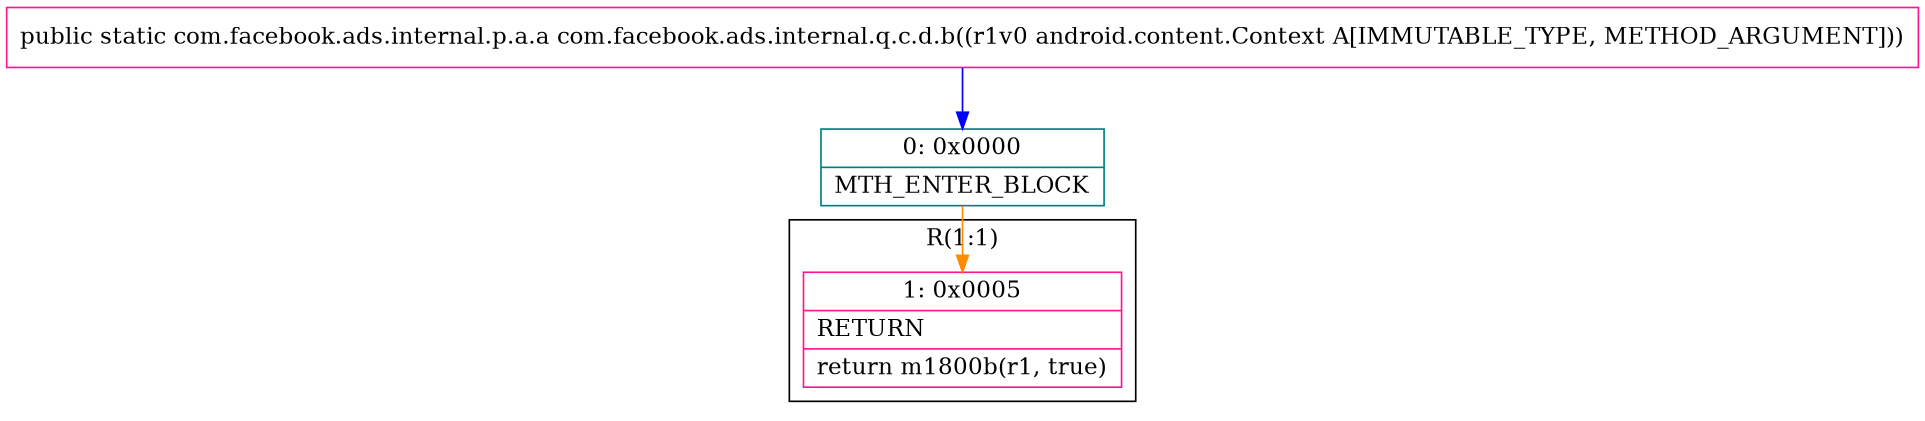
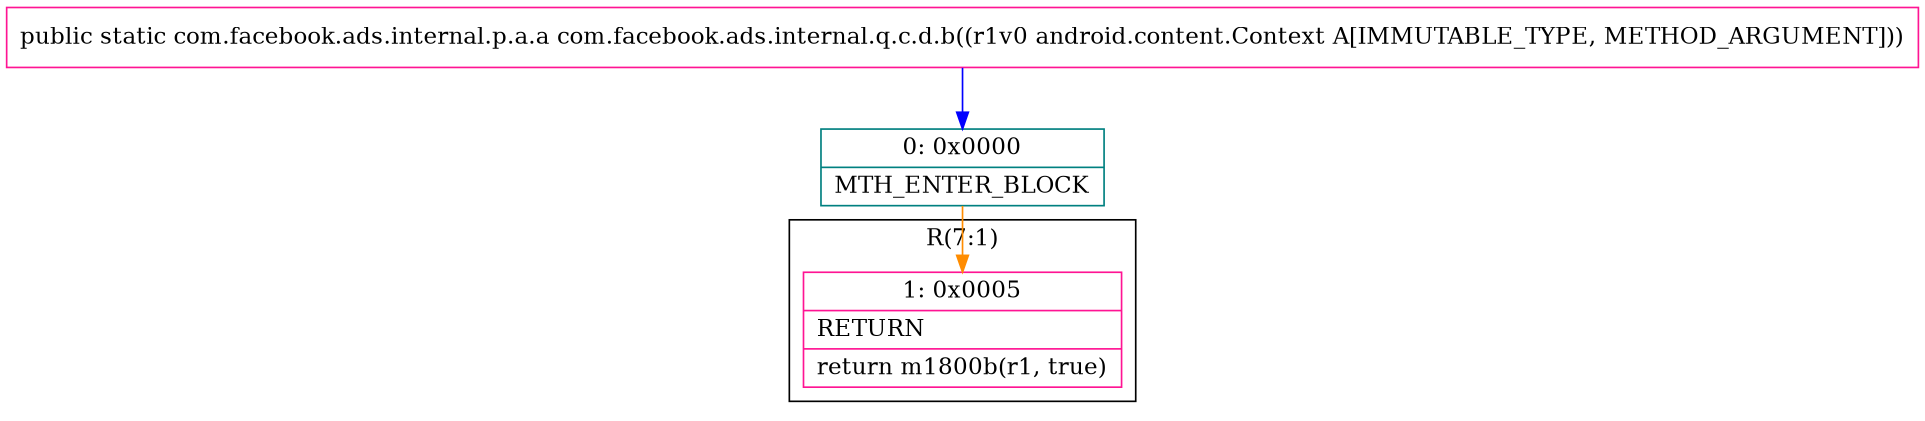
cluster "R(1:1)": label "R(1:1)" -> "R(7:1)"
